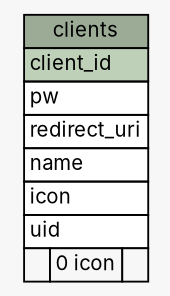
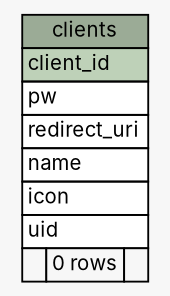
node "clients": text "0 icon" -> "0 rows"
